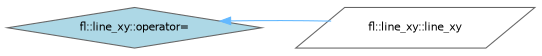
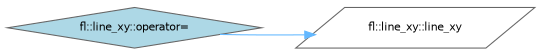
edge "fl::line_xy::line_xy" -> "fl::line_xy::operator=": reversed
